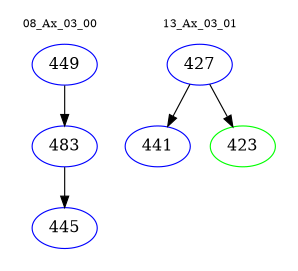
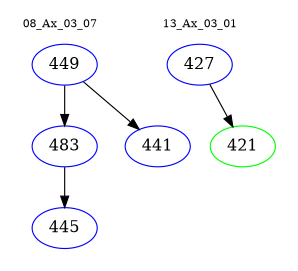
cluster "08_Ax_03_00": label "08_Ax_03_00" -> "08_Ax_03_07"
edge "427" -> "441": now "449" -> "441"
node "423": label "423" -> "421"
